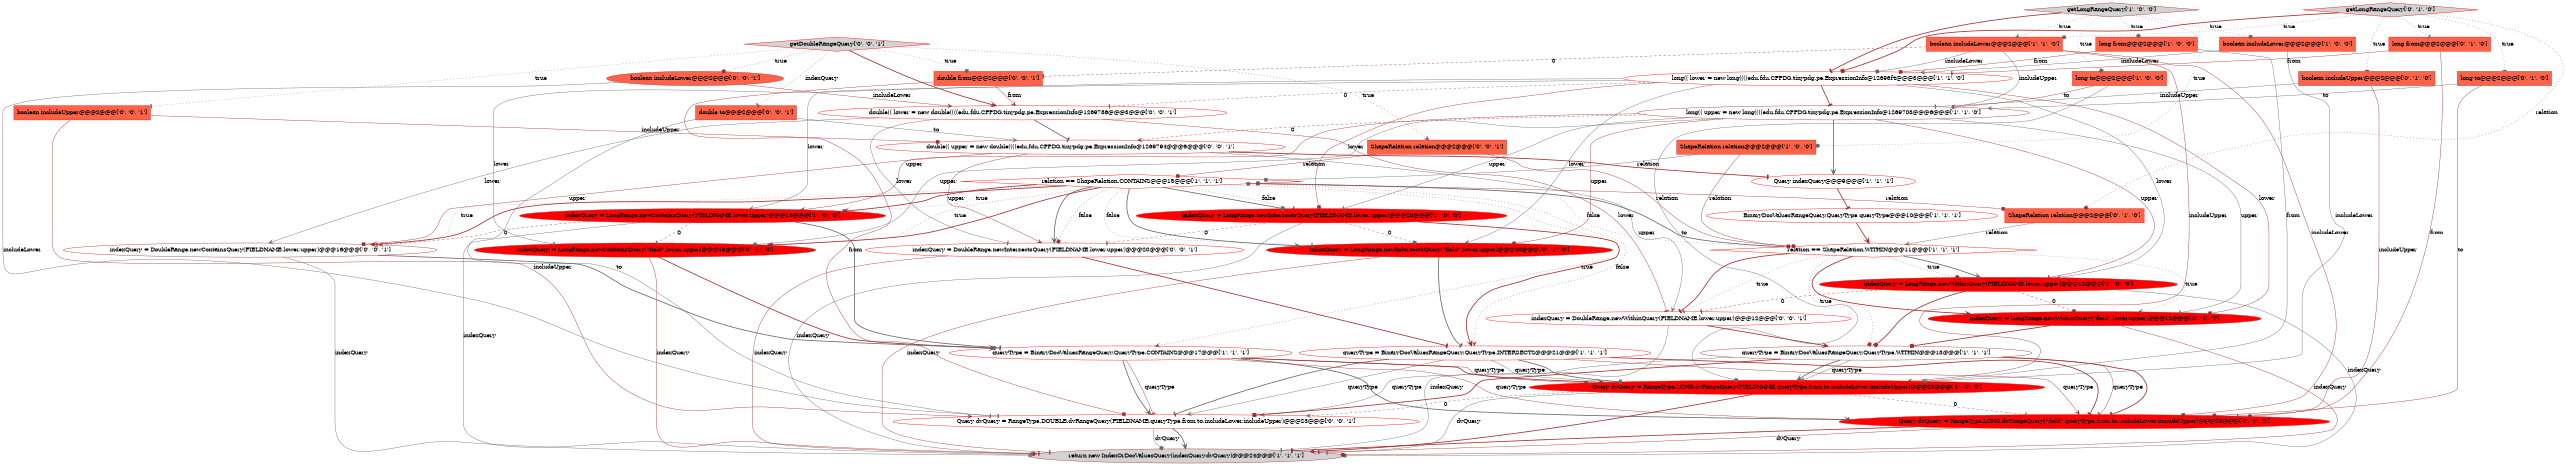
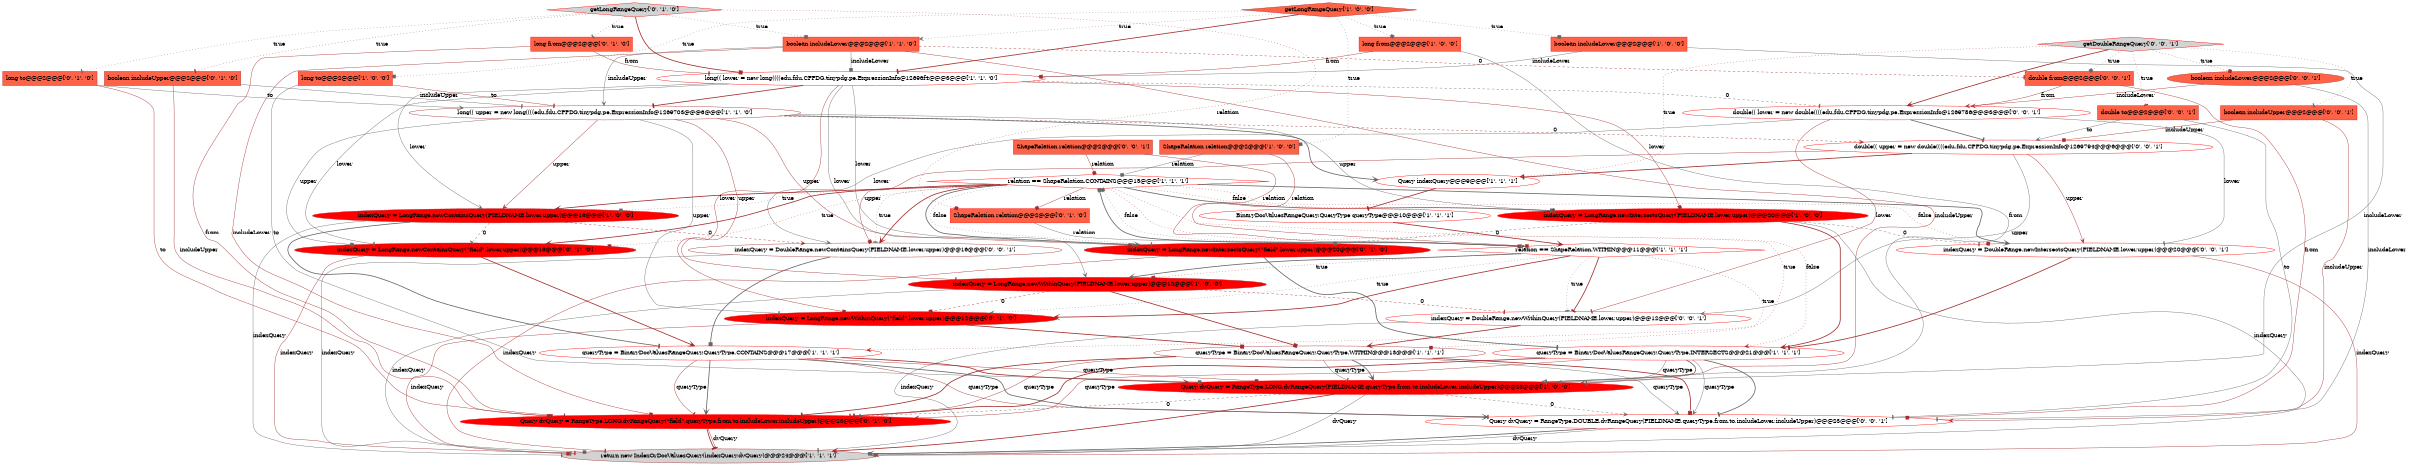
node "getLongRangeQuery['1', '0', '0']": fillcolor lightgray -> tomato
edge "getDoubleRangeQuery['0', '0', '1']" -> "ShapeRelation relation@@@2@@@['0', '0', '1']": now "getDoubleRangeQuery['0', '0', '1']" -> "Query indexQuery@@@9@@@['1', '1', '1']"
edge "getDoubleRangeQuery['0', '0', '1']" -> "double to@@@2@@@['0', '0', '1']": label "indexQuery" -> "true"
